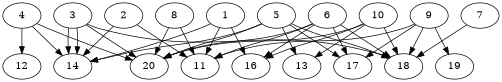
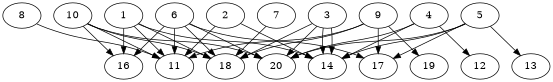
edge "5" -> "18": now "1" -> "18"
edge "8" -> "20": removed
edge "10" -> "13": now "10" -> "11"
